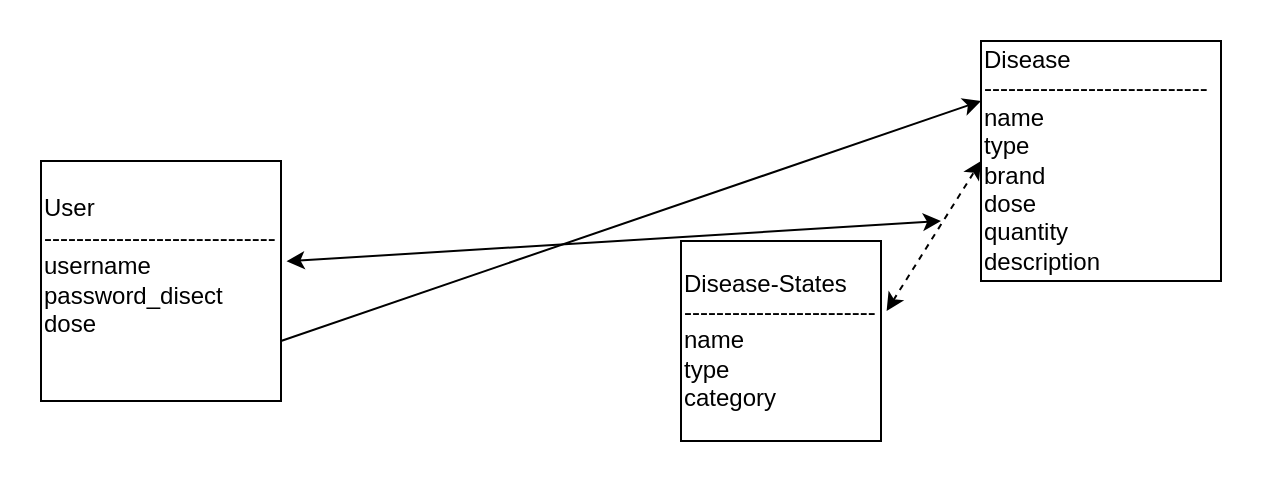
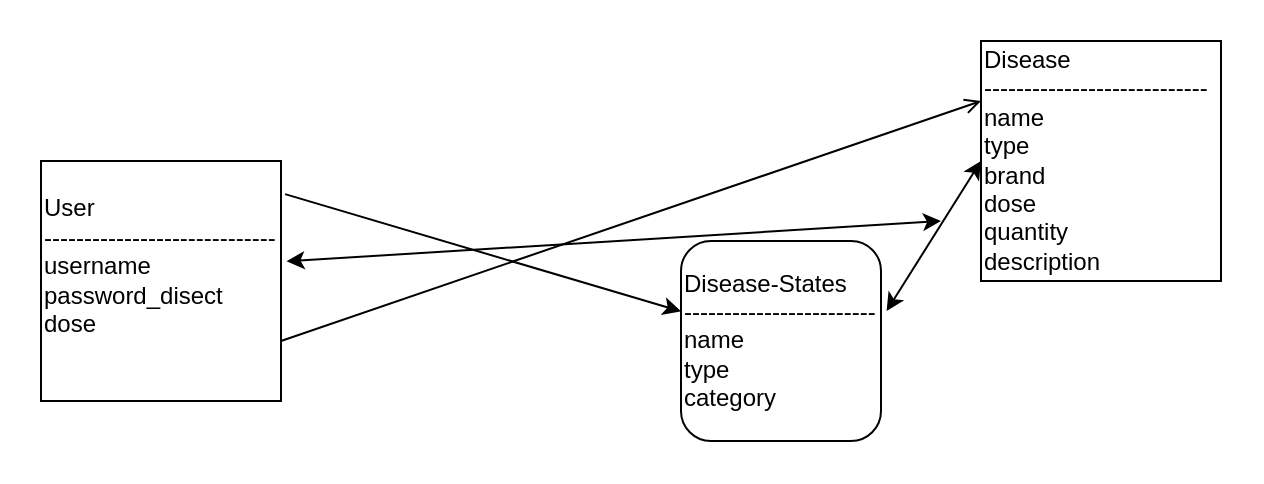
edge "User ----------------------------- username password_disect dose" -> "Disease ---------------------------- name type brand dose quantity description": arrowhead classic -> open
edge "User ----------------------------- username password_disect dose" -> "Disease-States ------------------------ name type category": added
edge "Disease ---------------------------- name type brand dose quantity description" -- "Disease-States ------------------------ name type category": style dashed -> solid
node "Disease-States ------------------------ name type category": shape rectangle -> rounded rectangle
